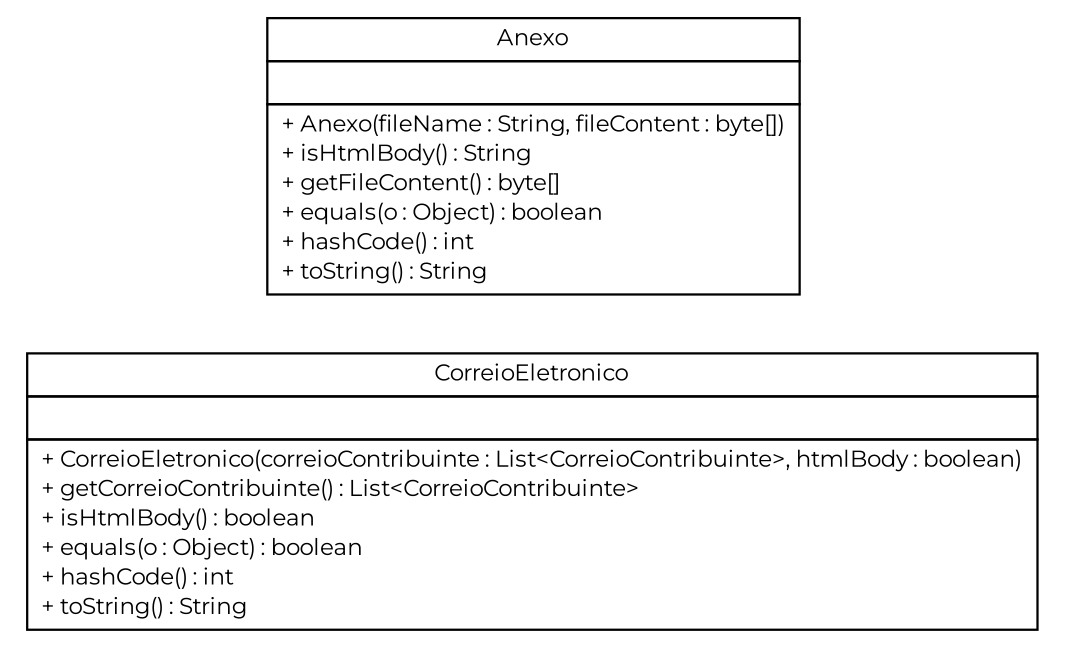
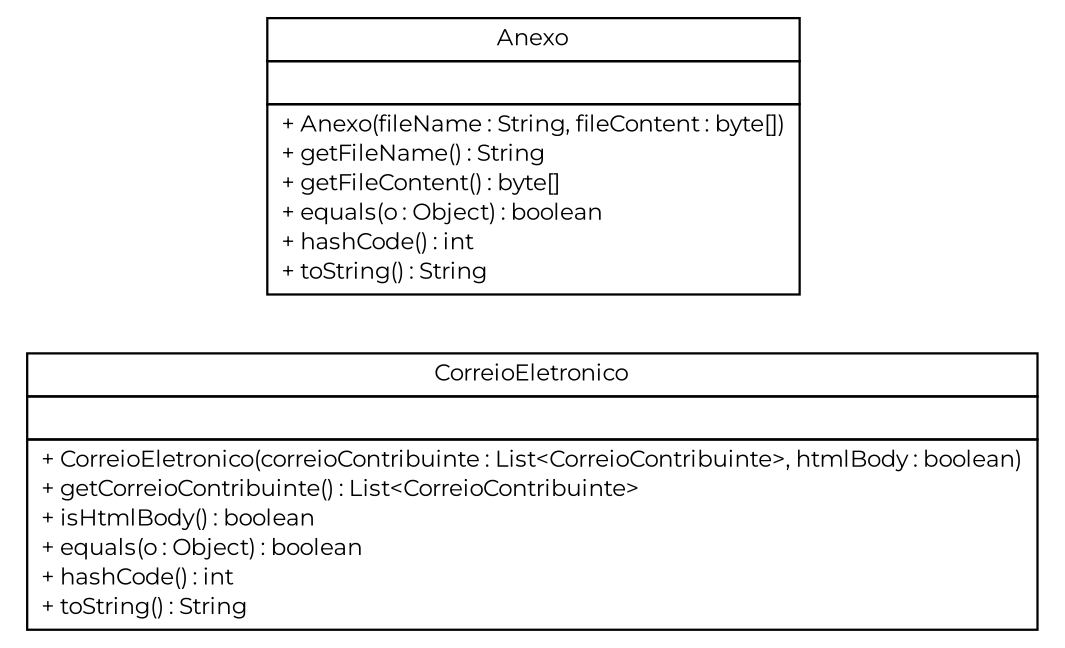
node "Anexo": text "+ isHtmlBody() : String" -> "+ getFileName() : String"
